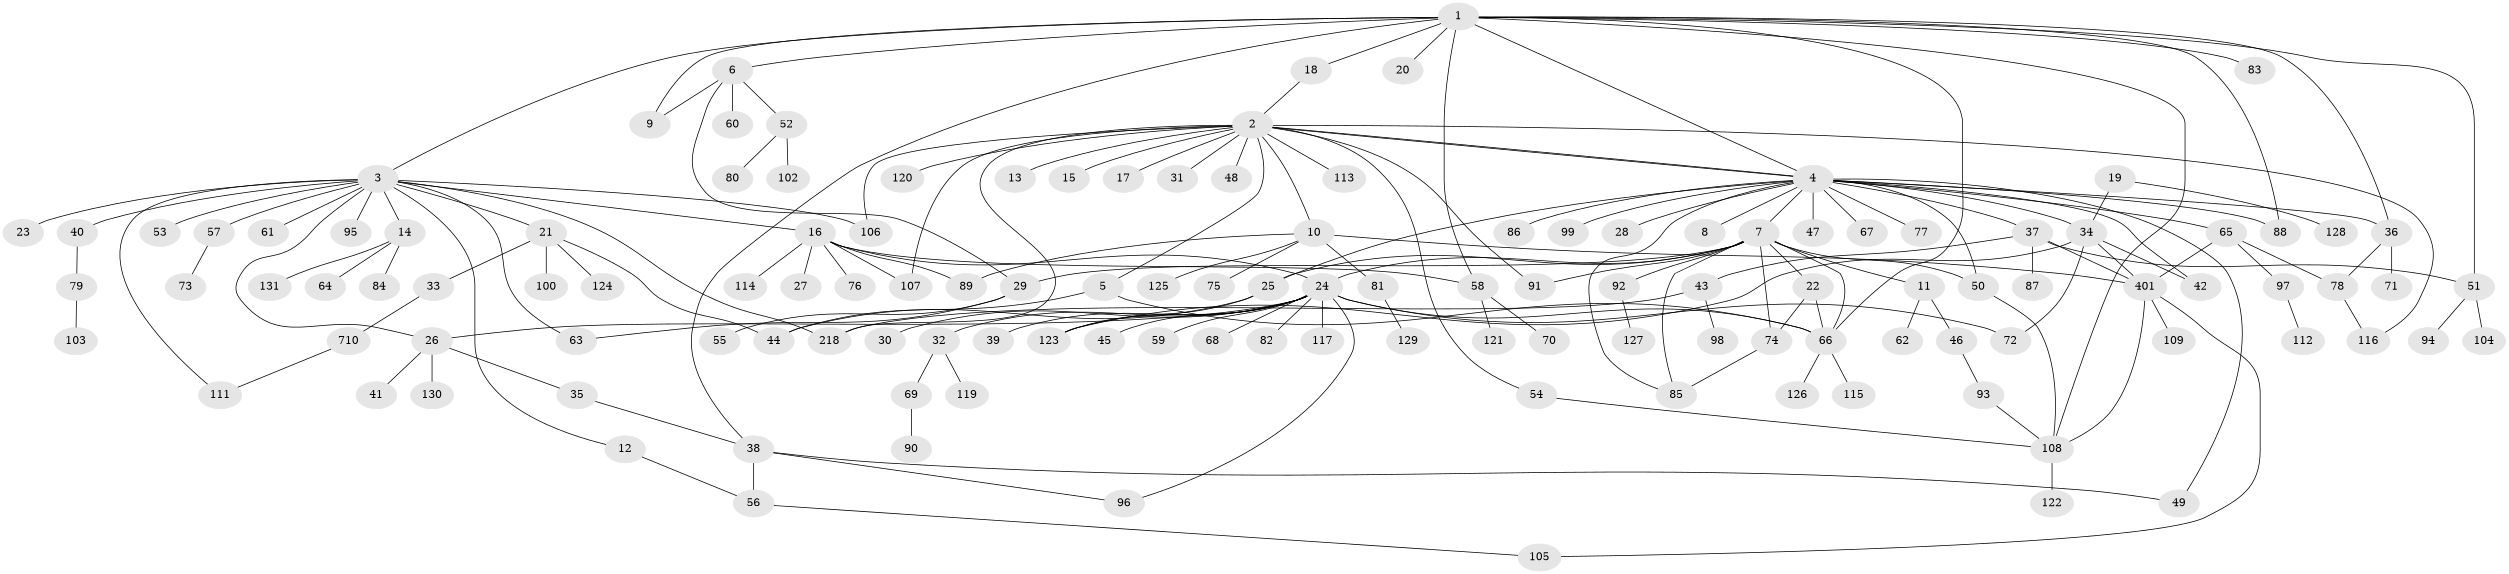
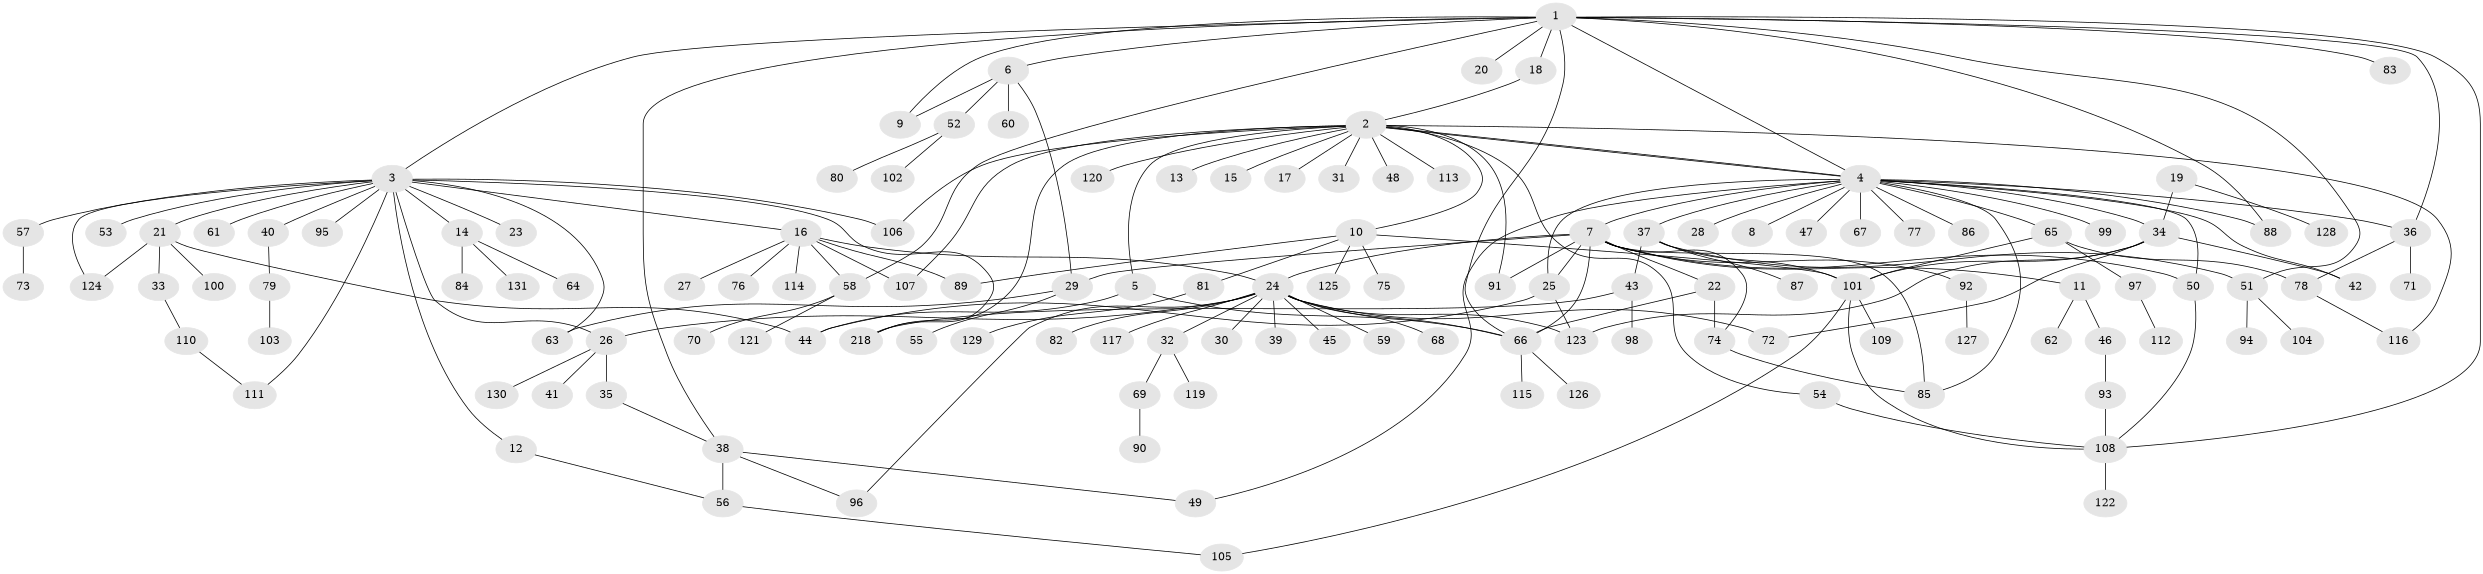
edge "3" -- "124": added
node "401": label "401" -> "101"
node "710": label "710" -> "110"
